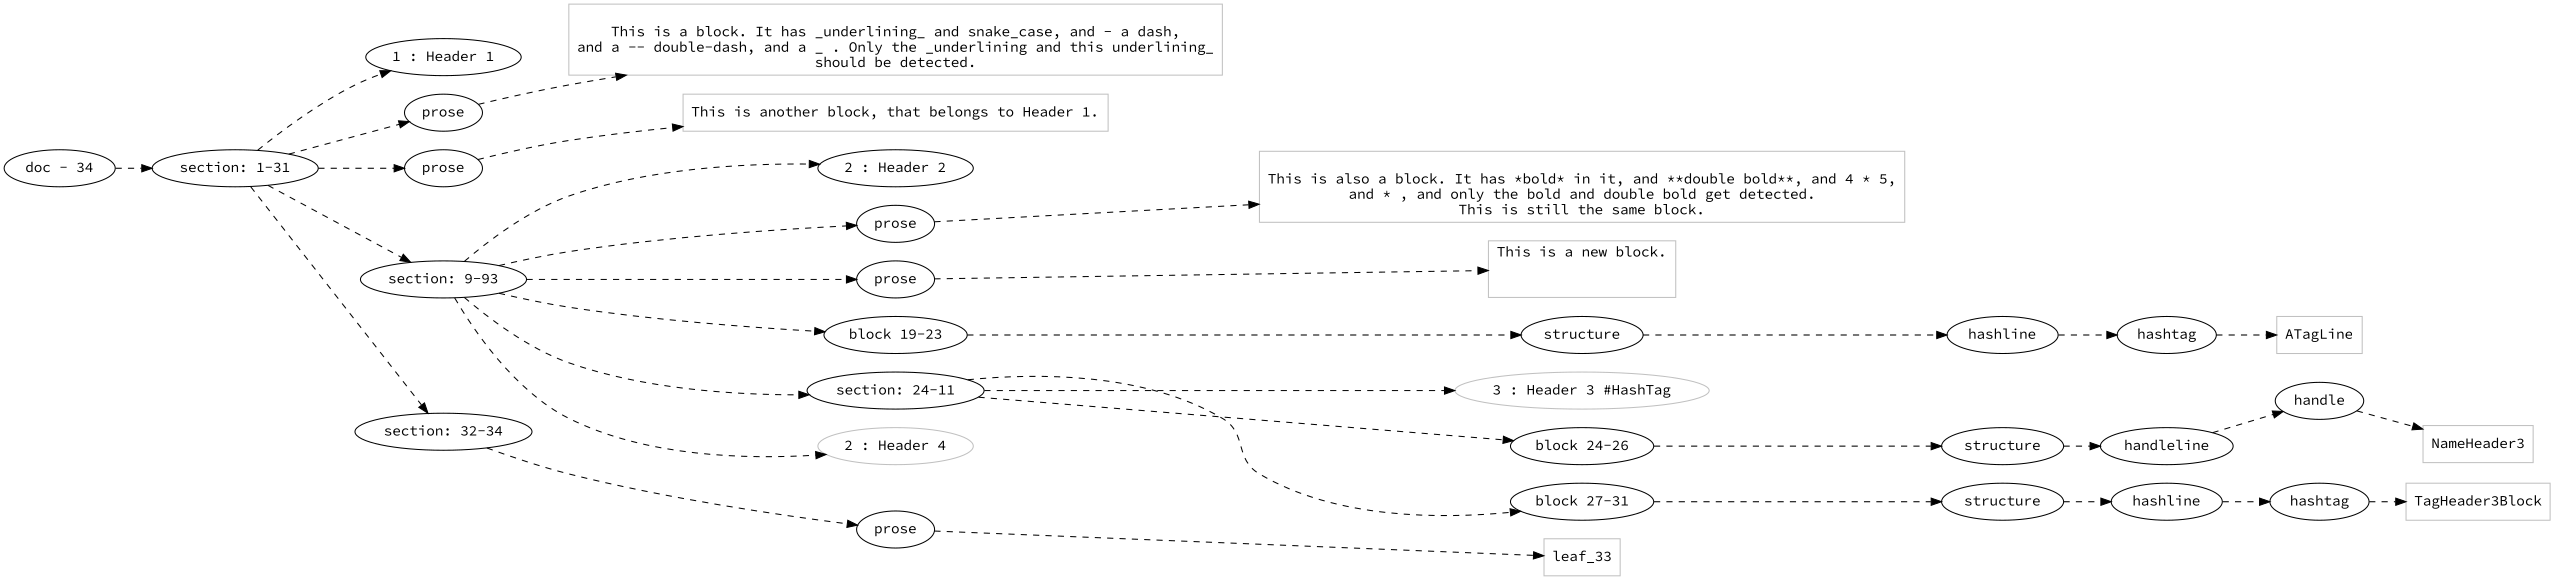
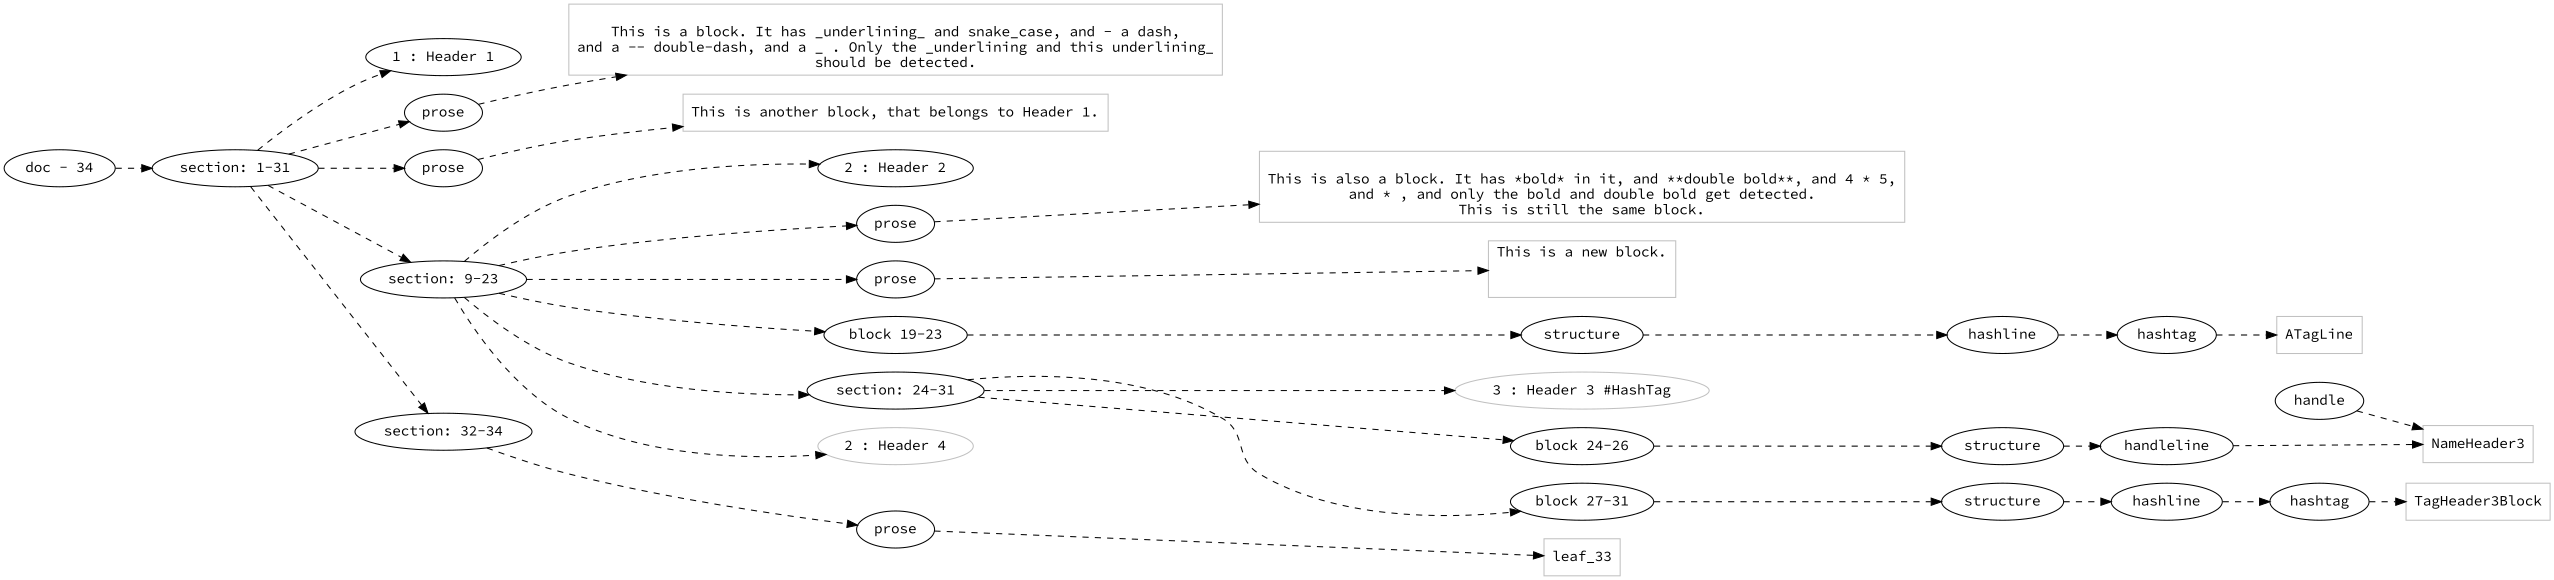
node "section: 9-93": label "section: 9-93" -> "section: 9-23"
node "section: 24-11": label "section: 24-11" -> "section: 24-31"
edge "handleline" -> "handle": now "handleline" -> "NameHeader3"
